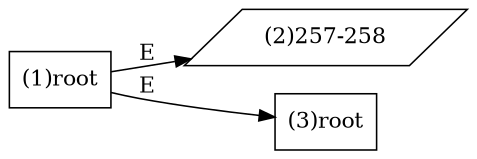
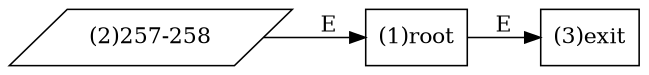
edge "(1)root" -> "(2)257-258": reversed
node "(3)root": label "(3)root" -> "(3)exit"
